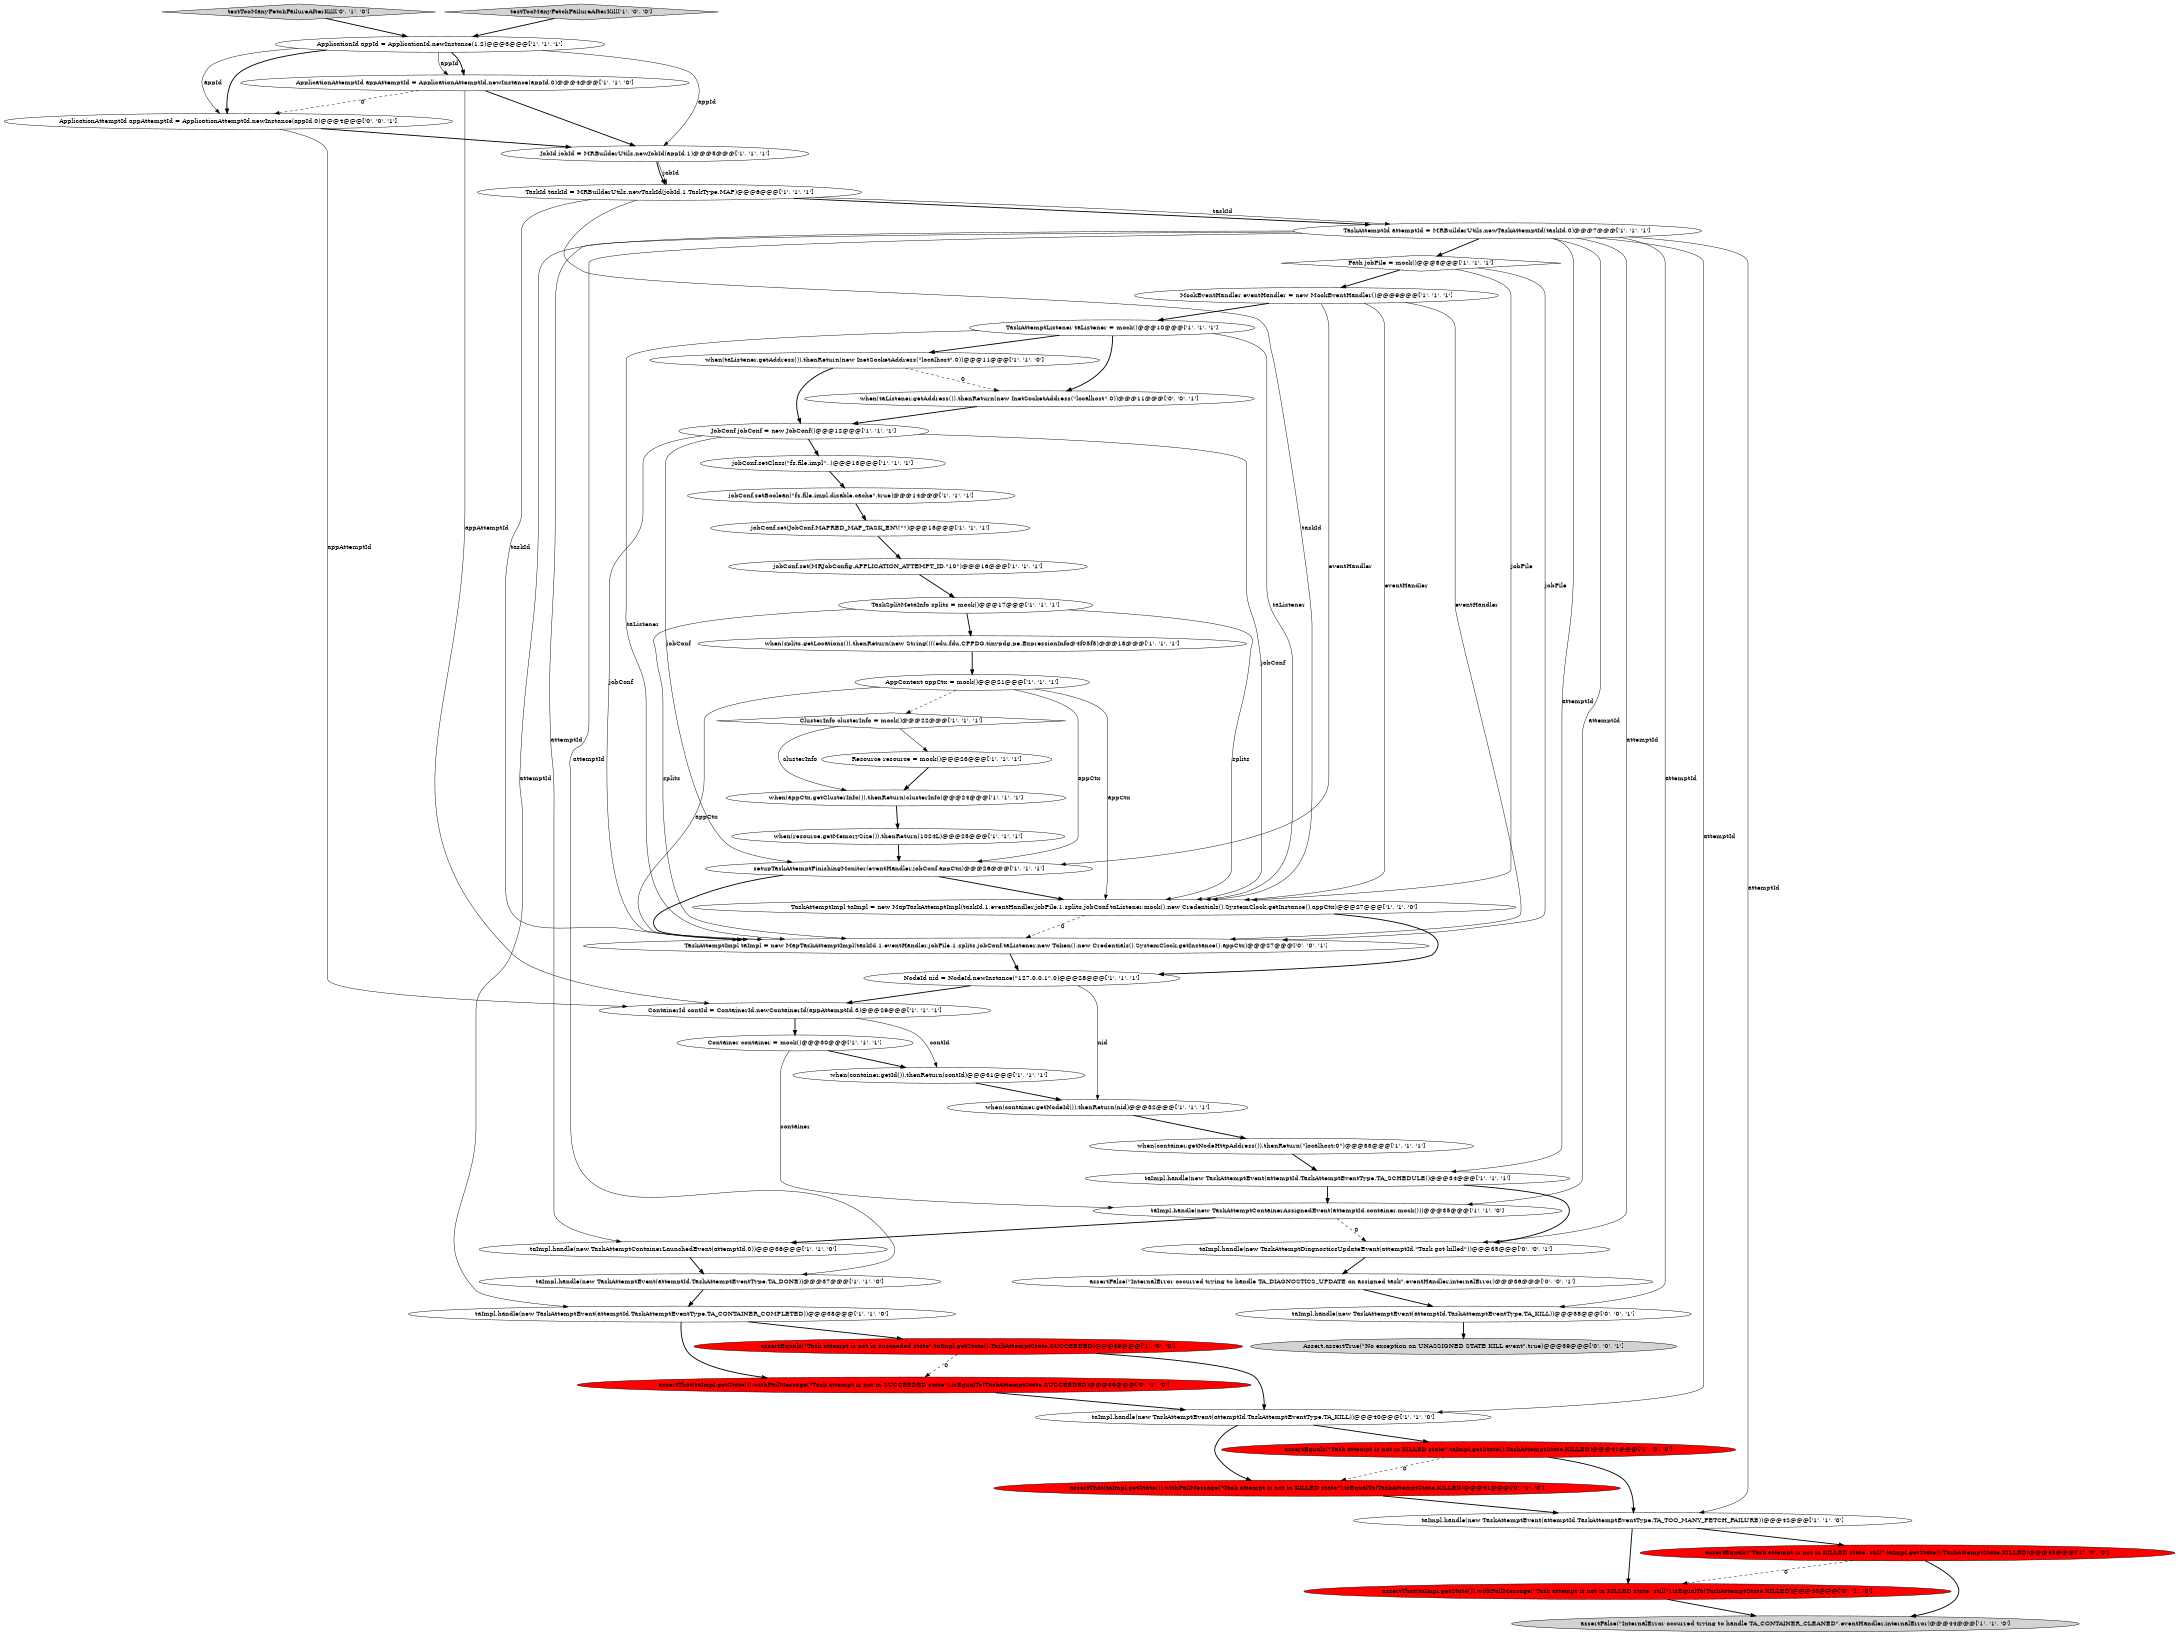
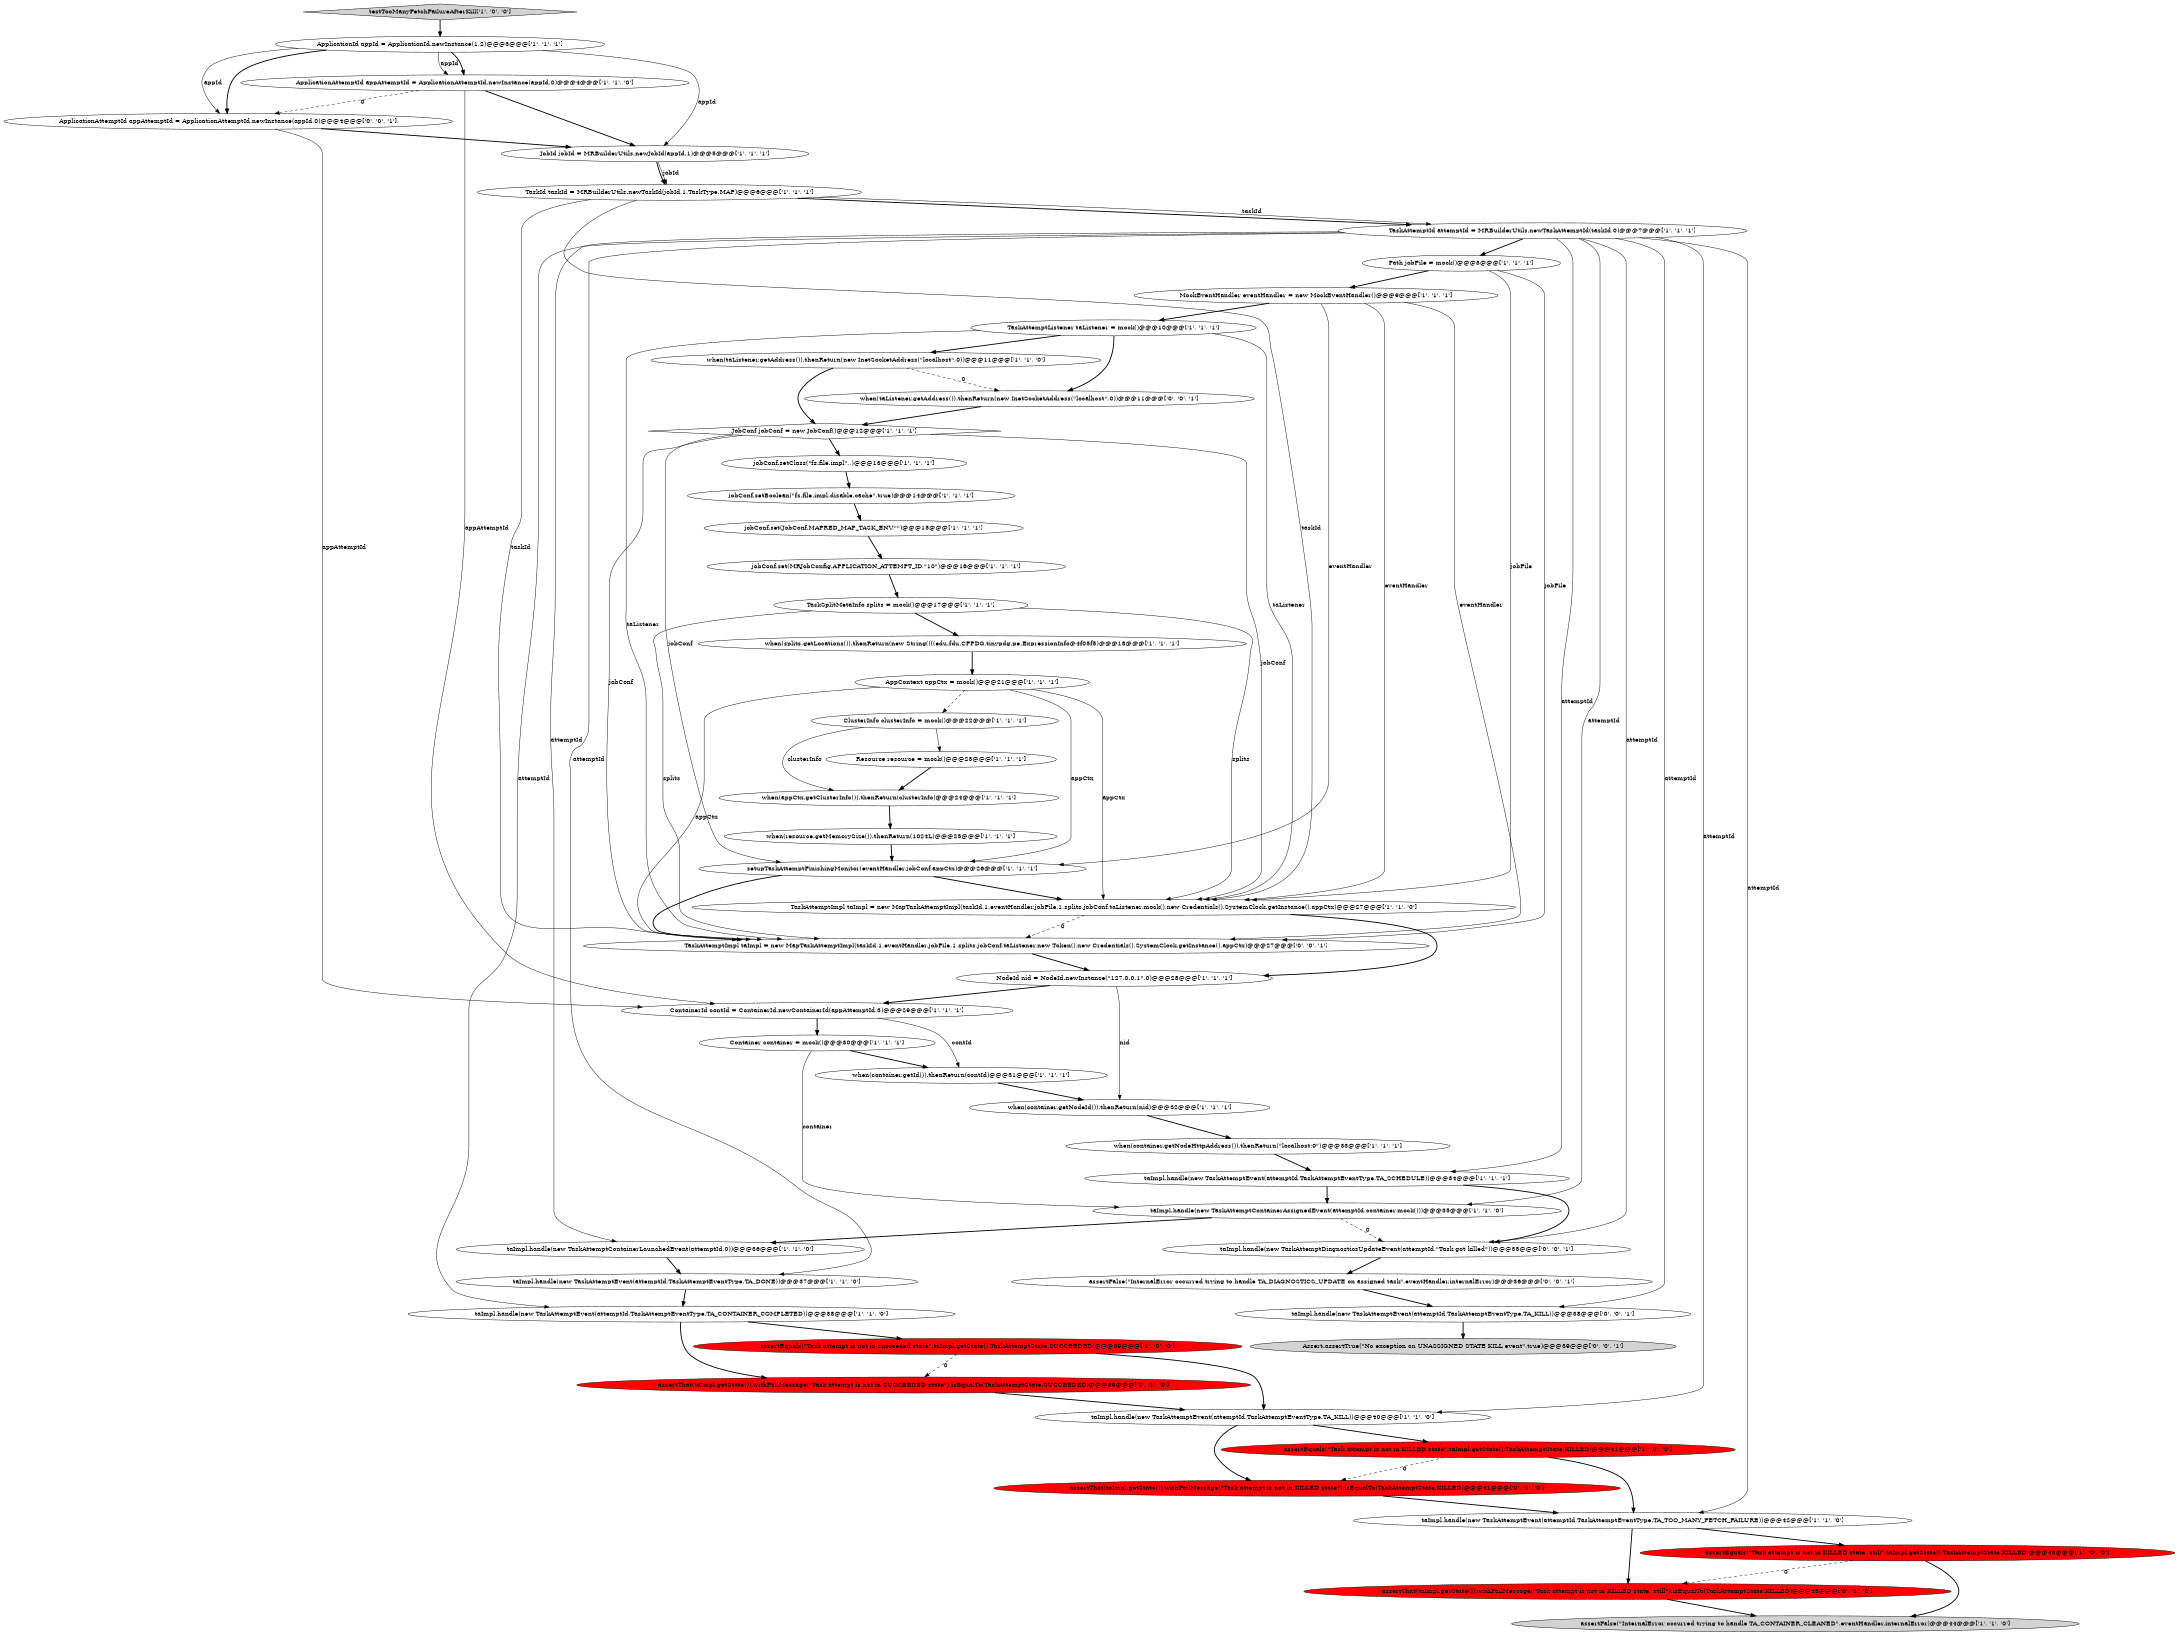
node "testTooManyFetchFailureAfterKill['0', '1', '0']": removed
node "Path jobFile = mock()@@@8@@@['1', '1', '1']": shape diamond -> ellipse
node "JobConf jobConf = new JobConf()@@@12@@@['1', '1', '1']": shape ellipse -> diamond
node "ClusterInfo clusterInfo = mock()@@@22@@@['1', '1', '1']": shape diamond -> ellipse
